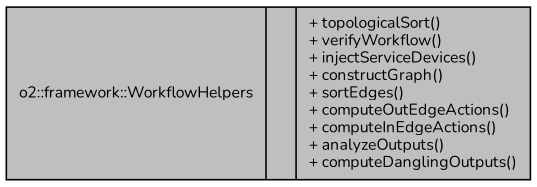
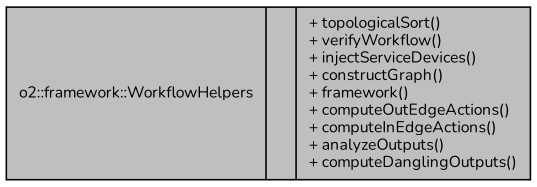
node "o2::framework::WorkflowHelpers": text "+ sortEdges()" -> "+ framework()"
